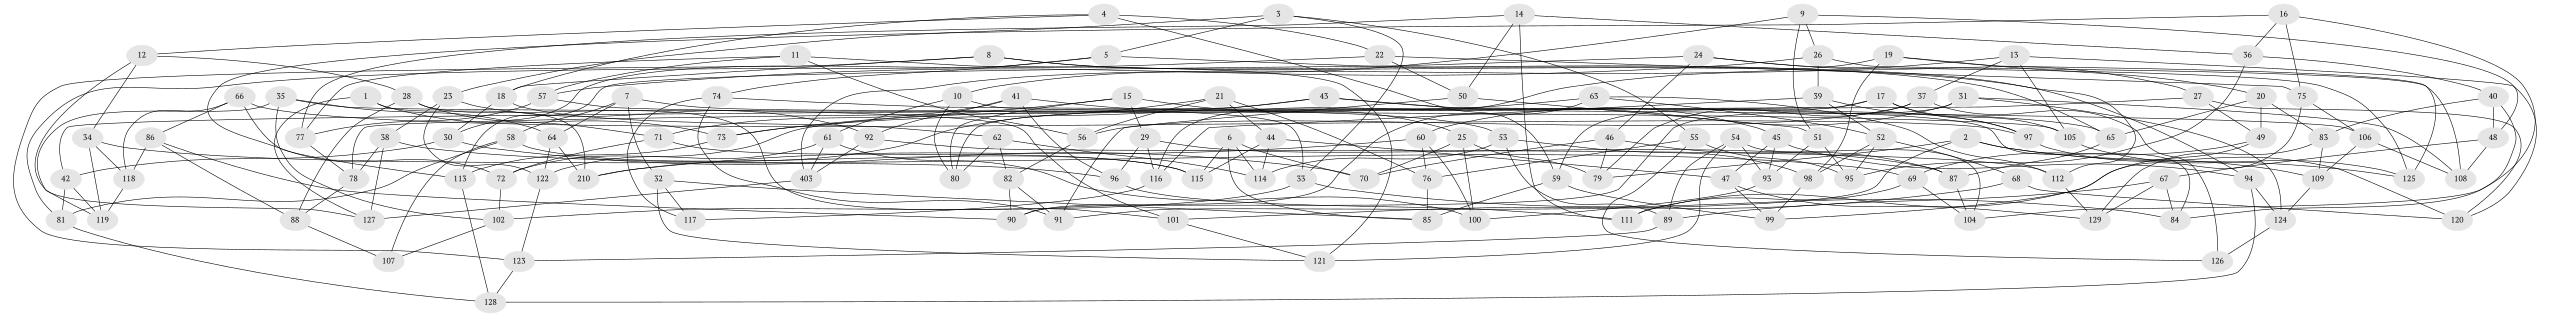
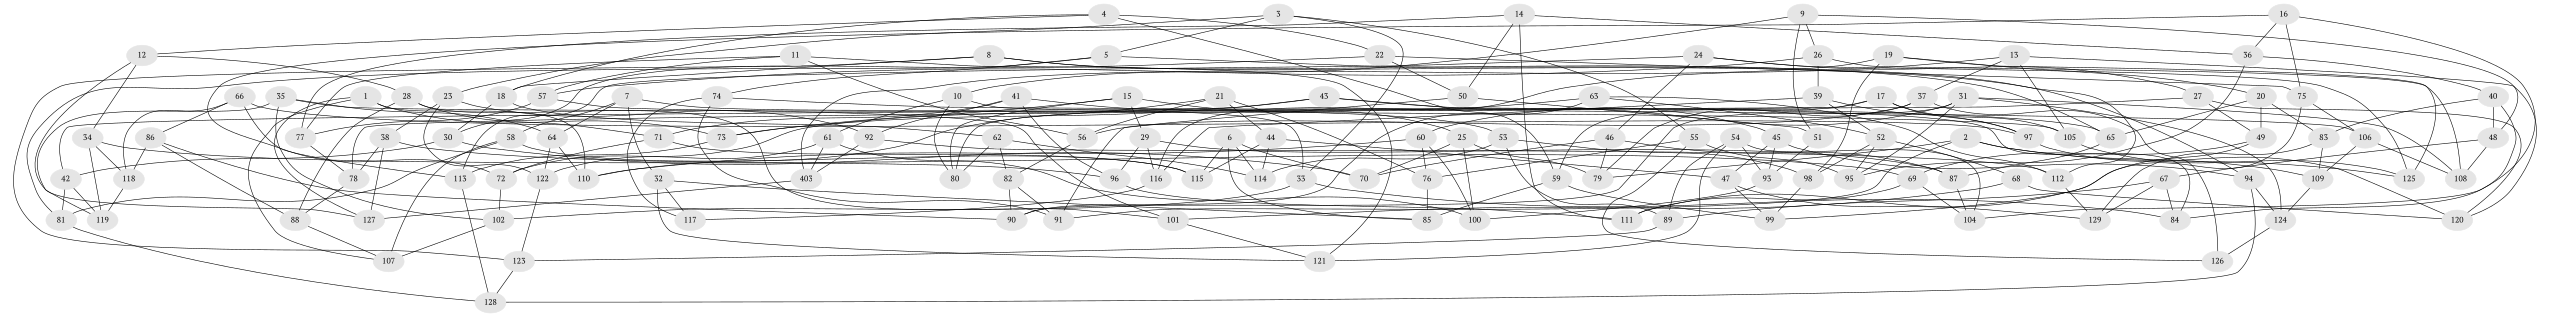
edge "51" -- "95": now "31" -- "95"
node "210": label "210" -> "110"
edge "1" -- "107": added
